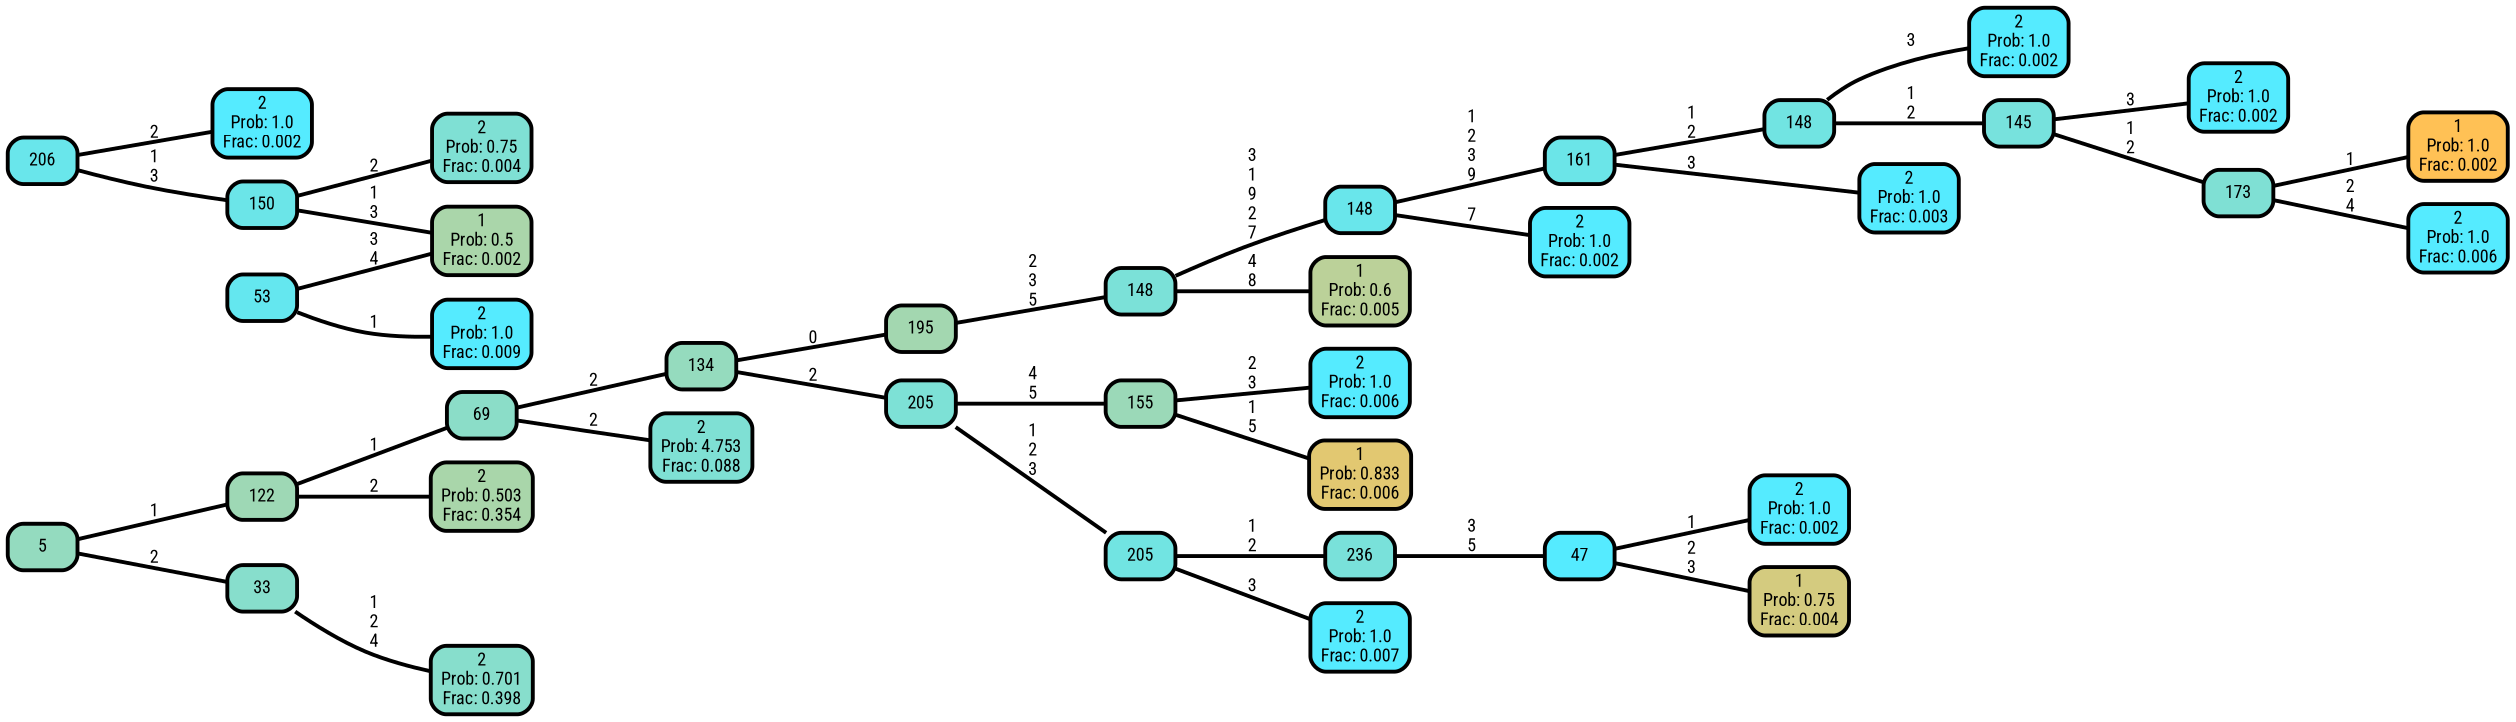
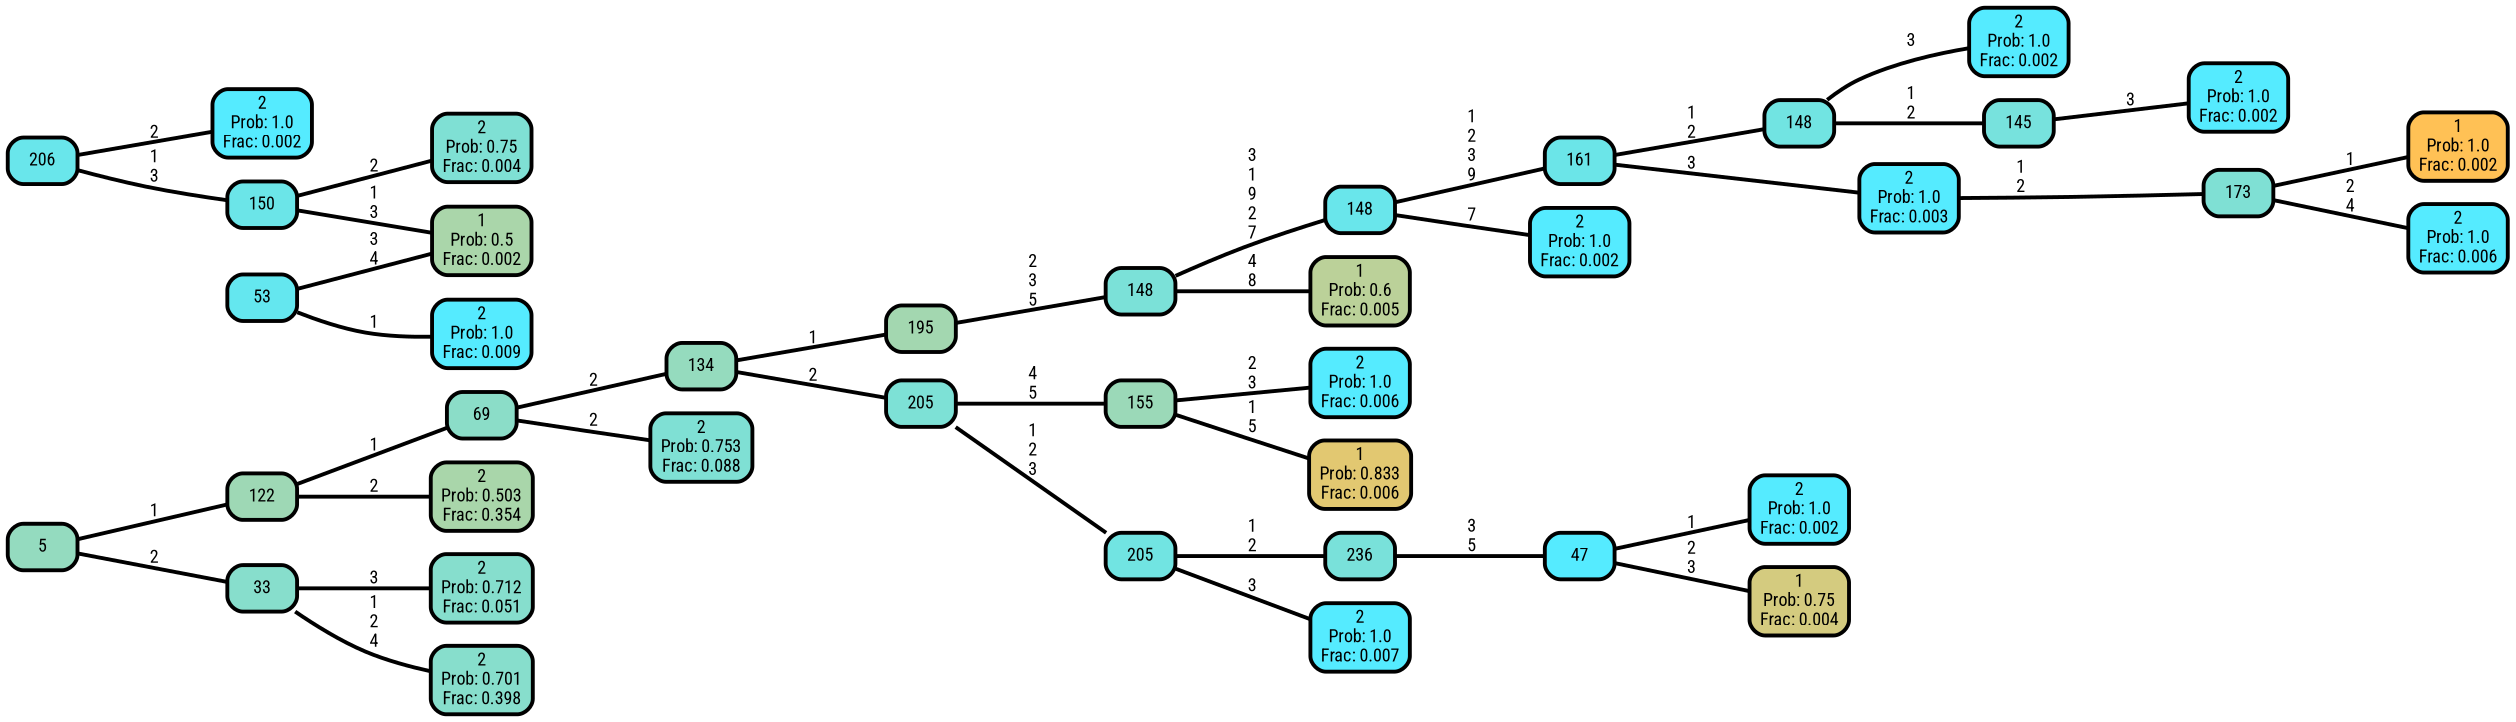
edge "145" -- "173": now "2 Prob: 1.0 Frac: 0.003" -- "173"
edge "195" -- "134": label " 0" -> " 1"
node "2 Prob: 4.753 Frac: 0.088": label "2 Prob: 4.753 Frac: 0.088" -> "2 Prob: 0.753 Frac: 0.088"
node "2 Prob: 0.712 Frac: 0.051": added
